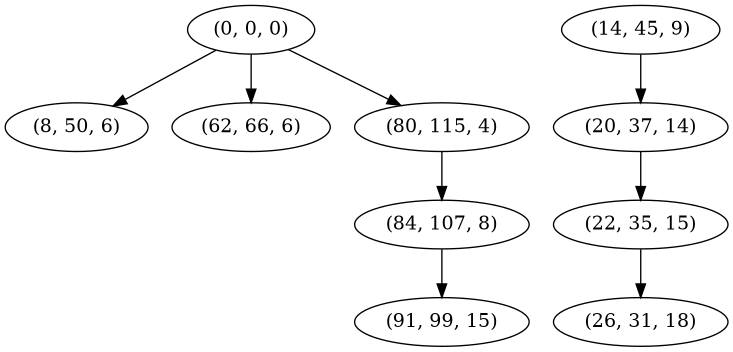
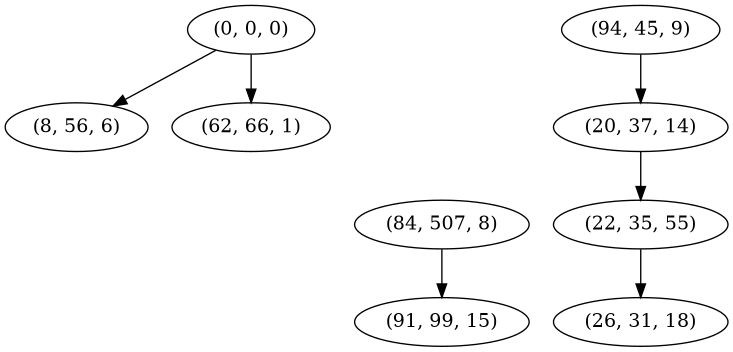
node "(14, 45, 9)": label "(14, 45, 9)" -> "(94, 45, 9)"
node "(8, 50, 6)": label "(8, 50, 6)" -> "(8, 56, 6)"
node "(62, 66, 6)": label "(62, 66, 6)" -> "(62, 66, 1)"
node "(80, 115, 4)": removed
node "(84, 107, 8)": label "(84, 107, 8)" -> "(84, 507, 8)"
node "(22, 35, 15)": label "(22, 35, 15)" -> "(22, 35, 55)"
